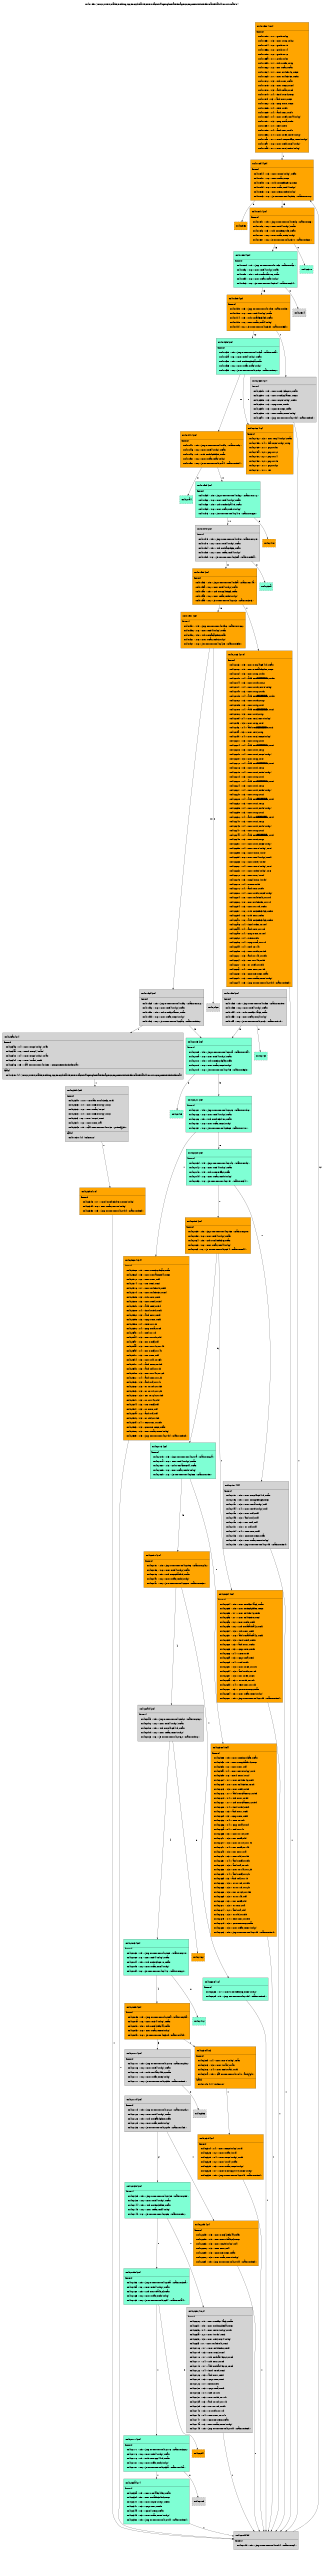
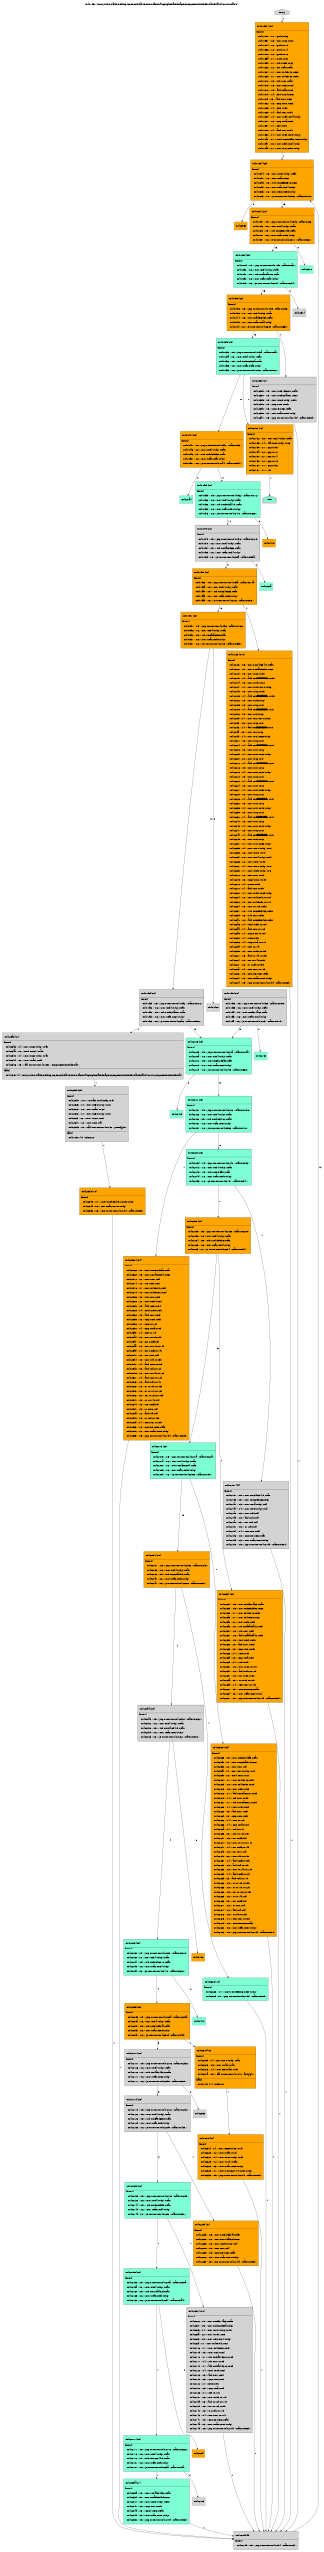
node "Entry": added
node "Exit": added
edge "0x402101 [28]" -> "0x40211d [28]": added, label "3"
